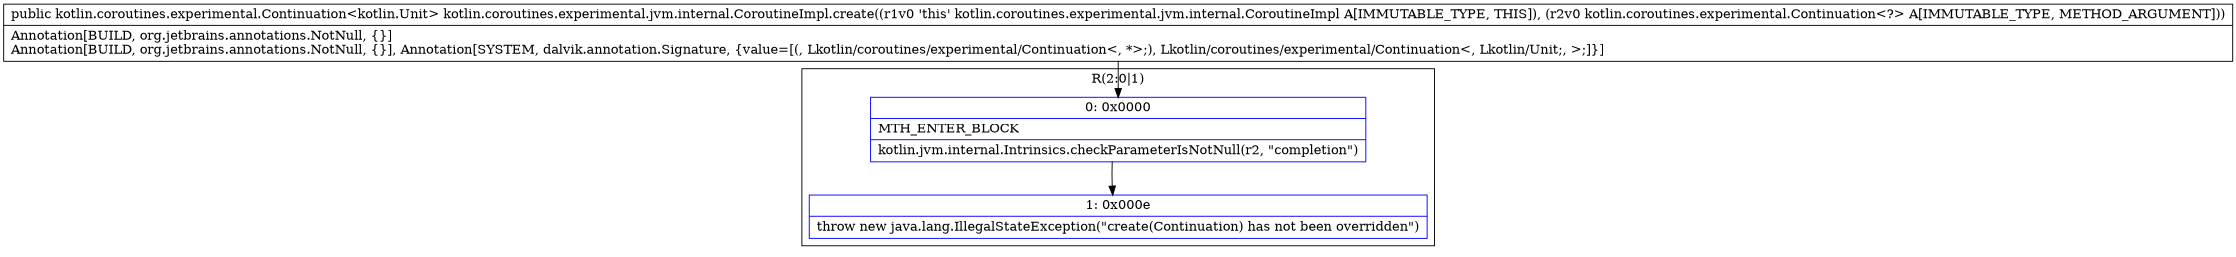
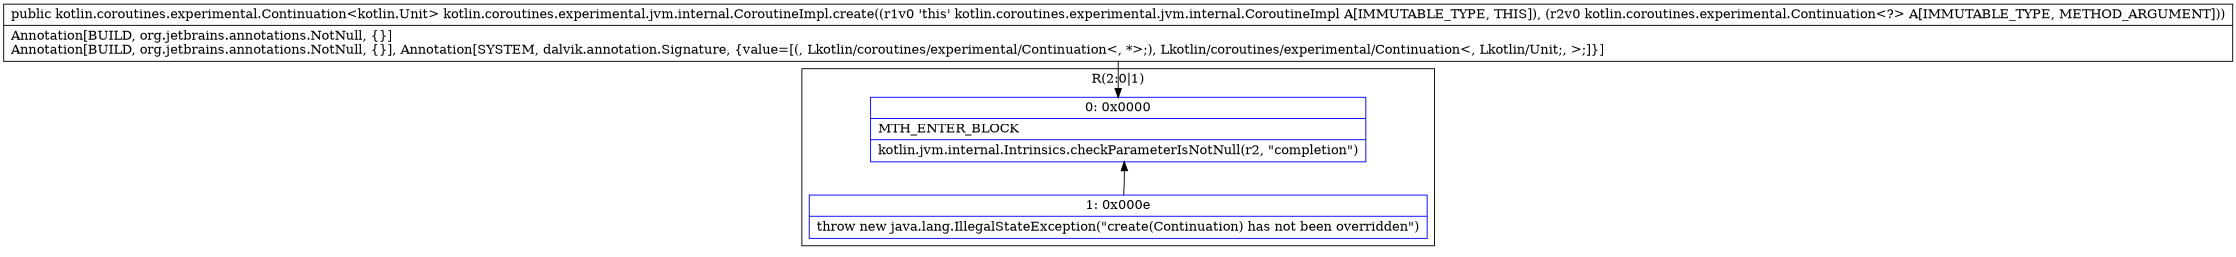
edge "0: 0x0000" -> "1: 0x000e": reversed
